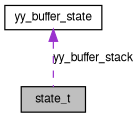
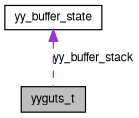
node "state_t": label "state_t" -> "yyguts_t"
